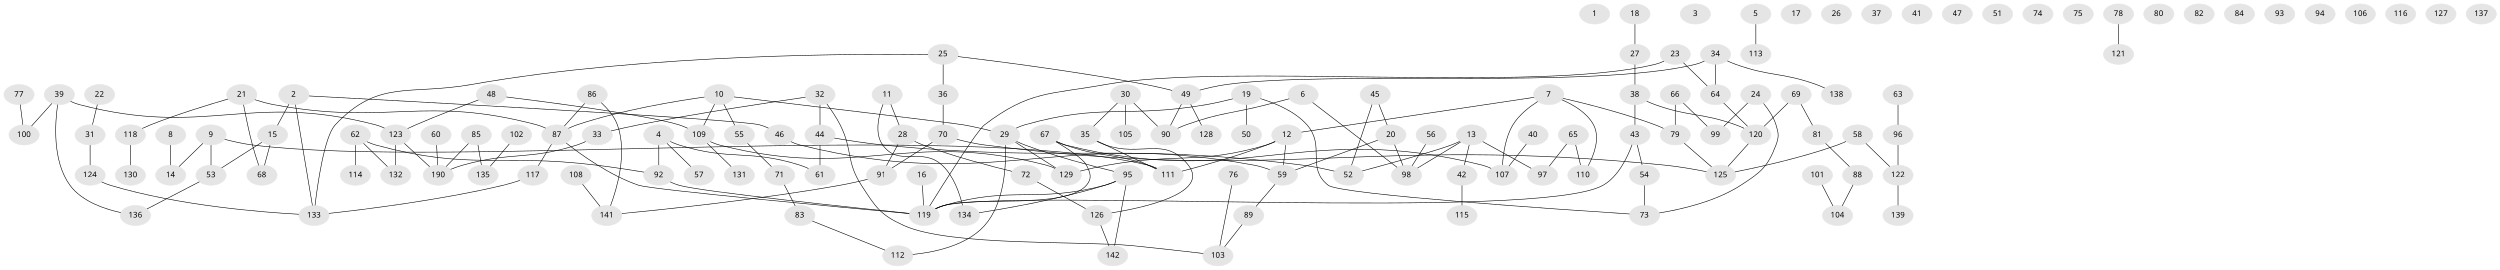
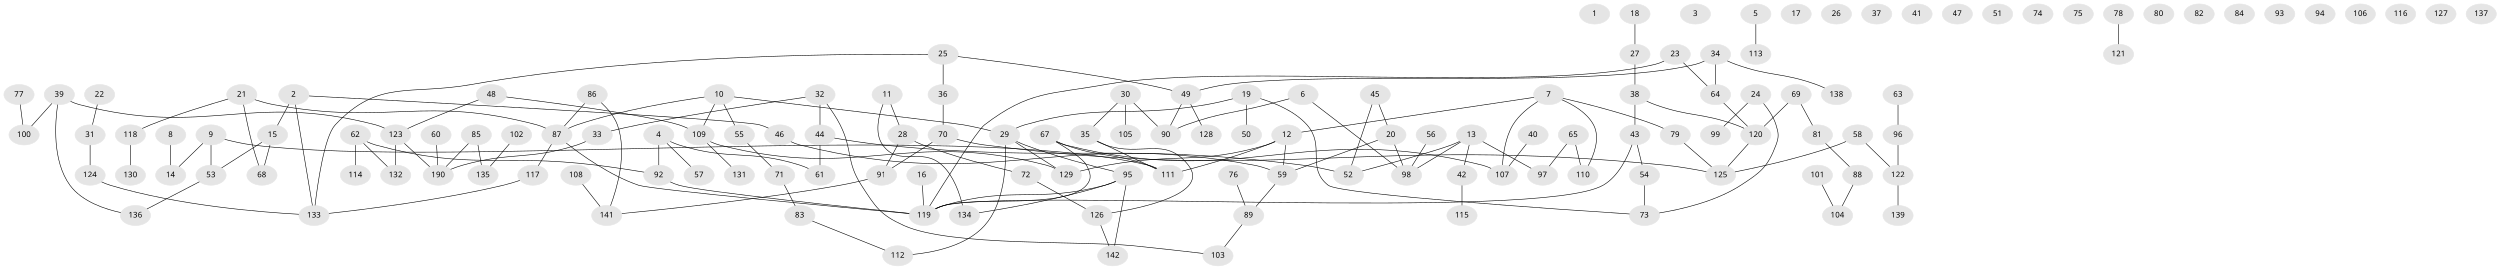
node "66": removed
edge "76" -- "103": now "76" -- "89"
